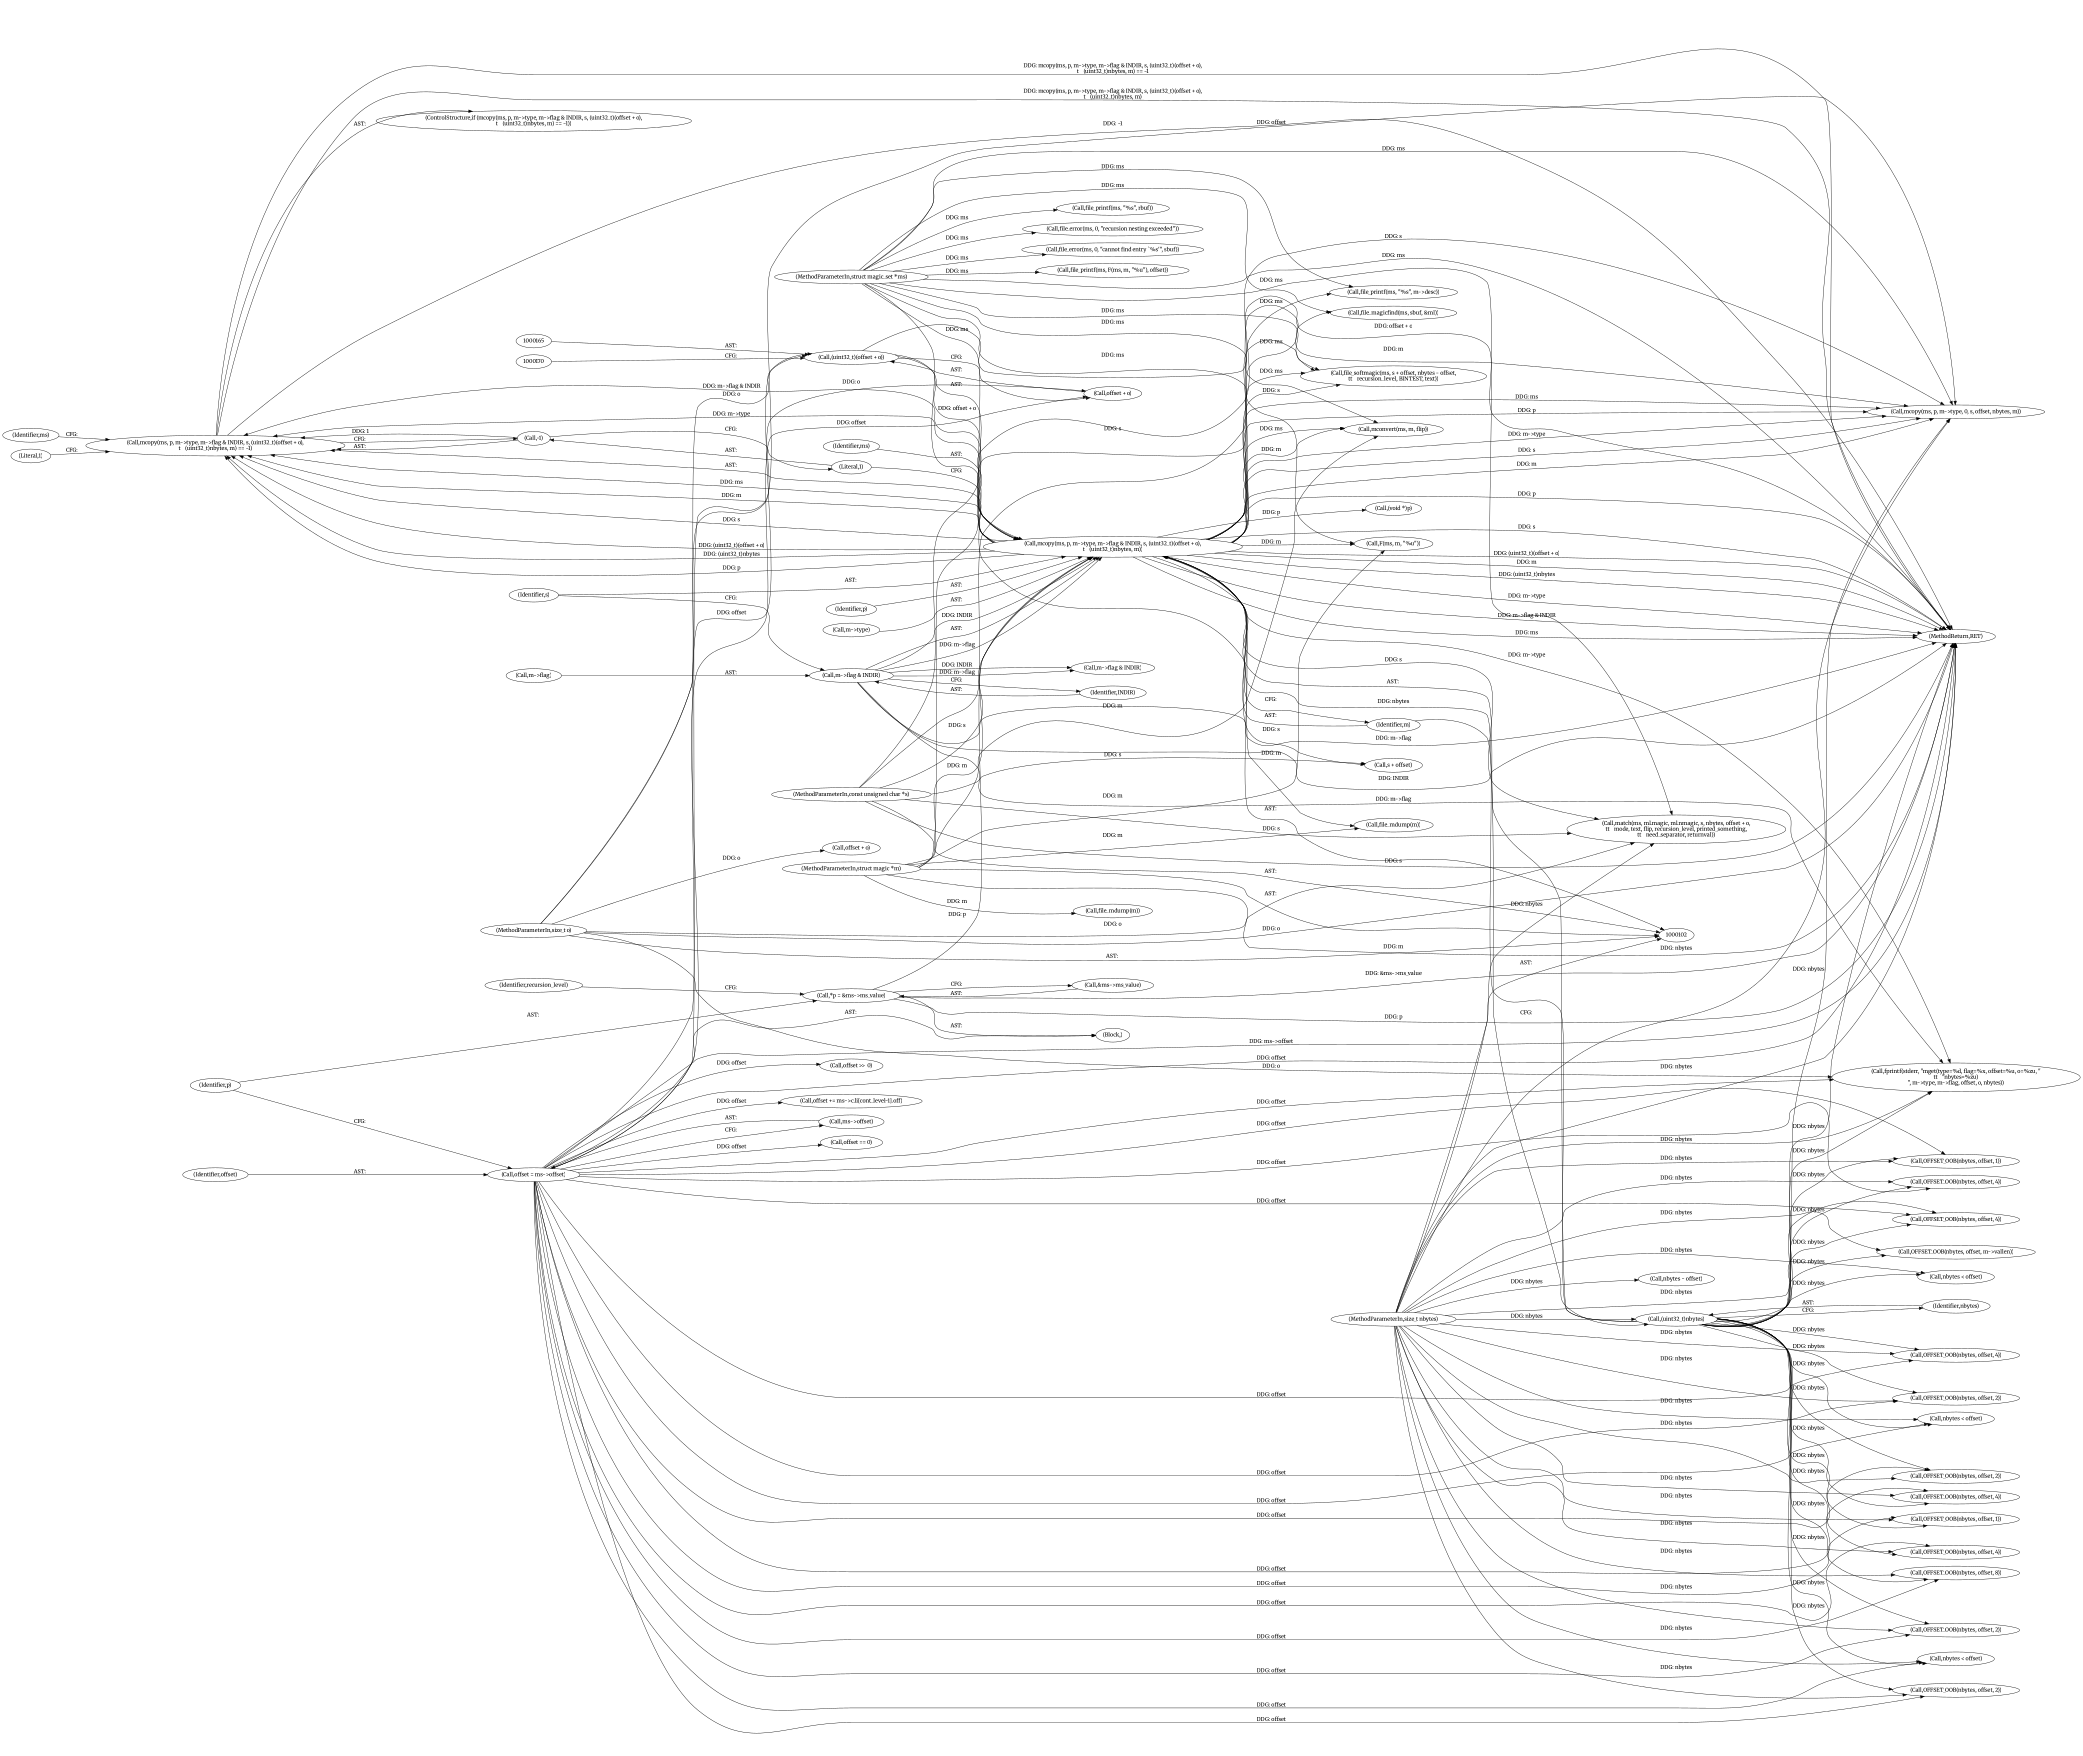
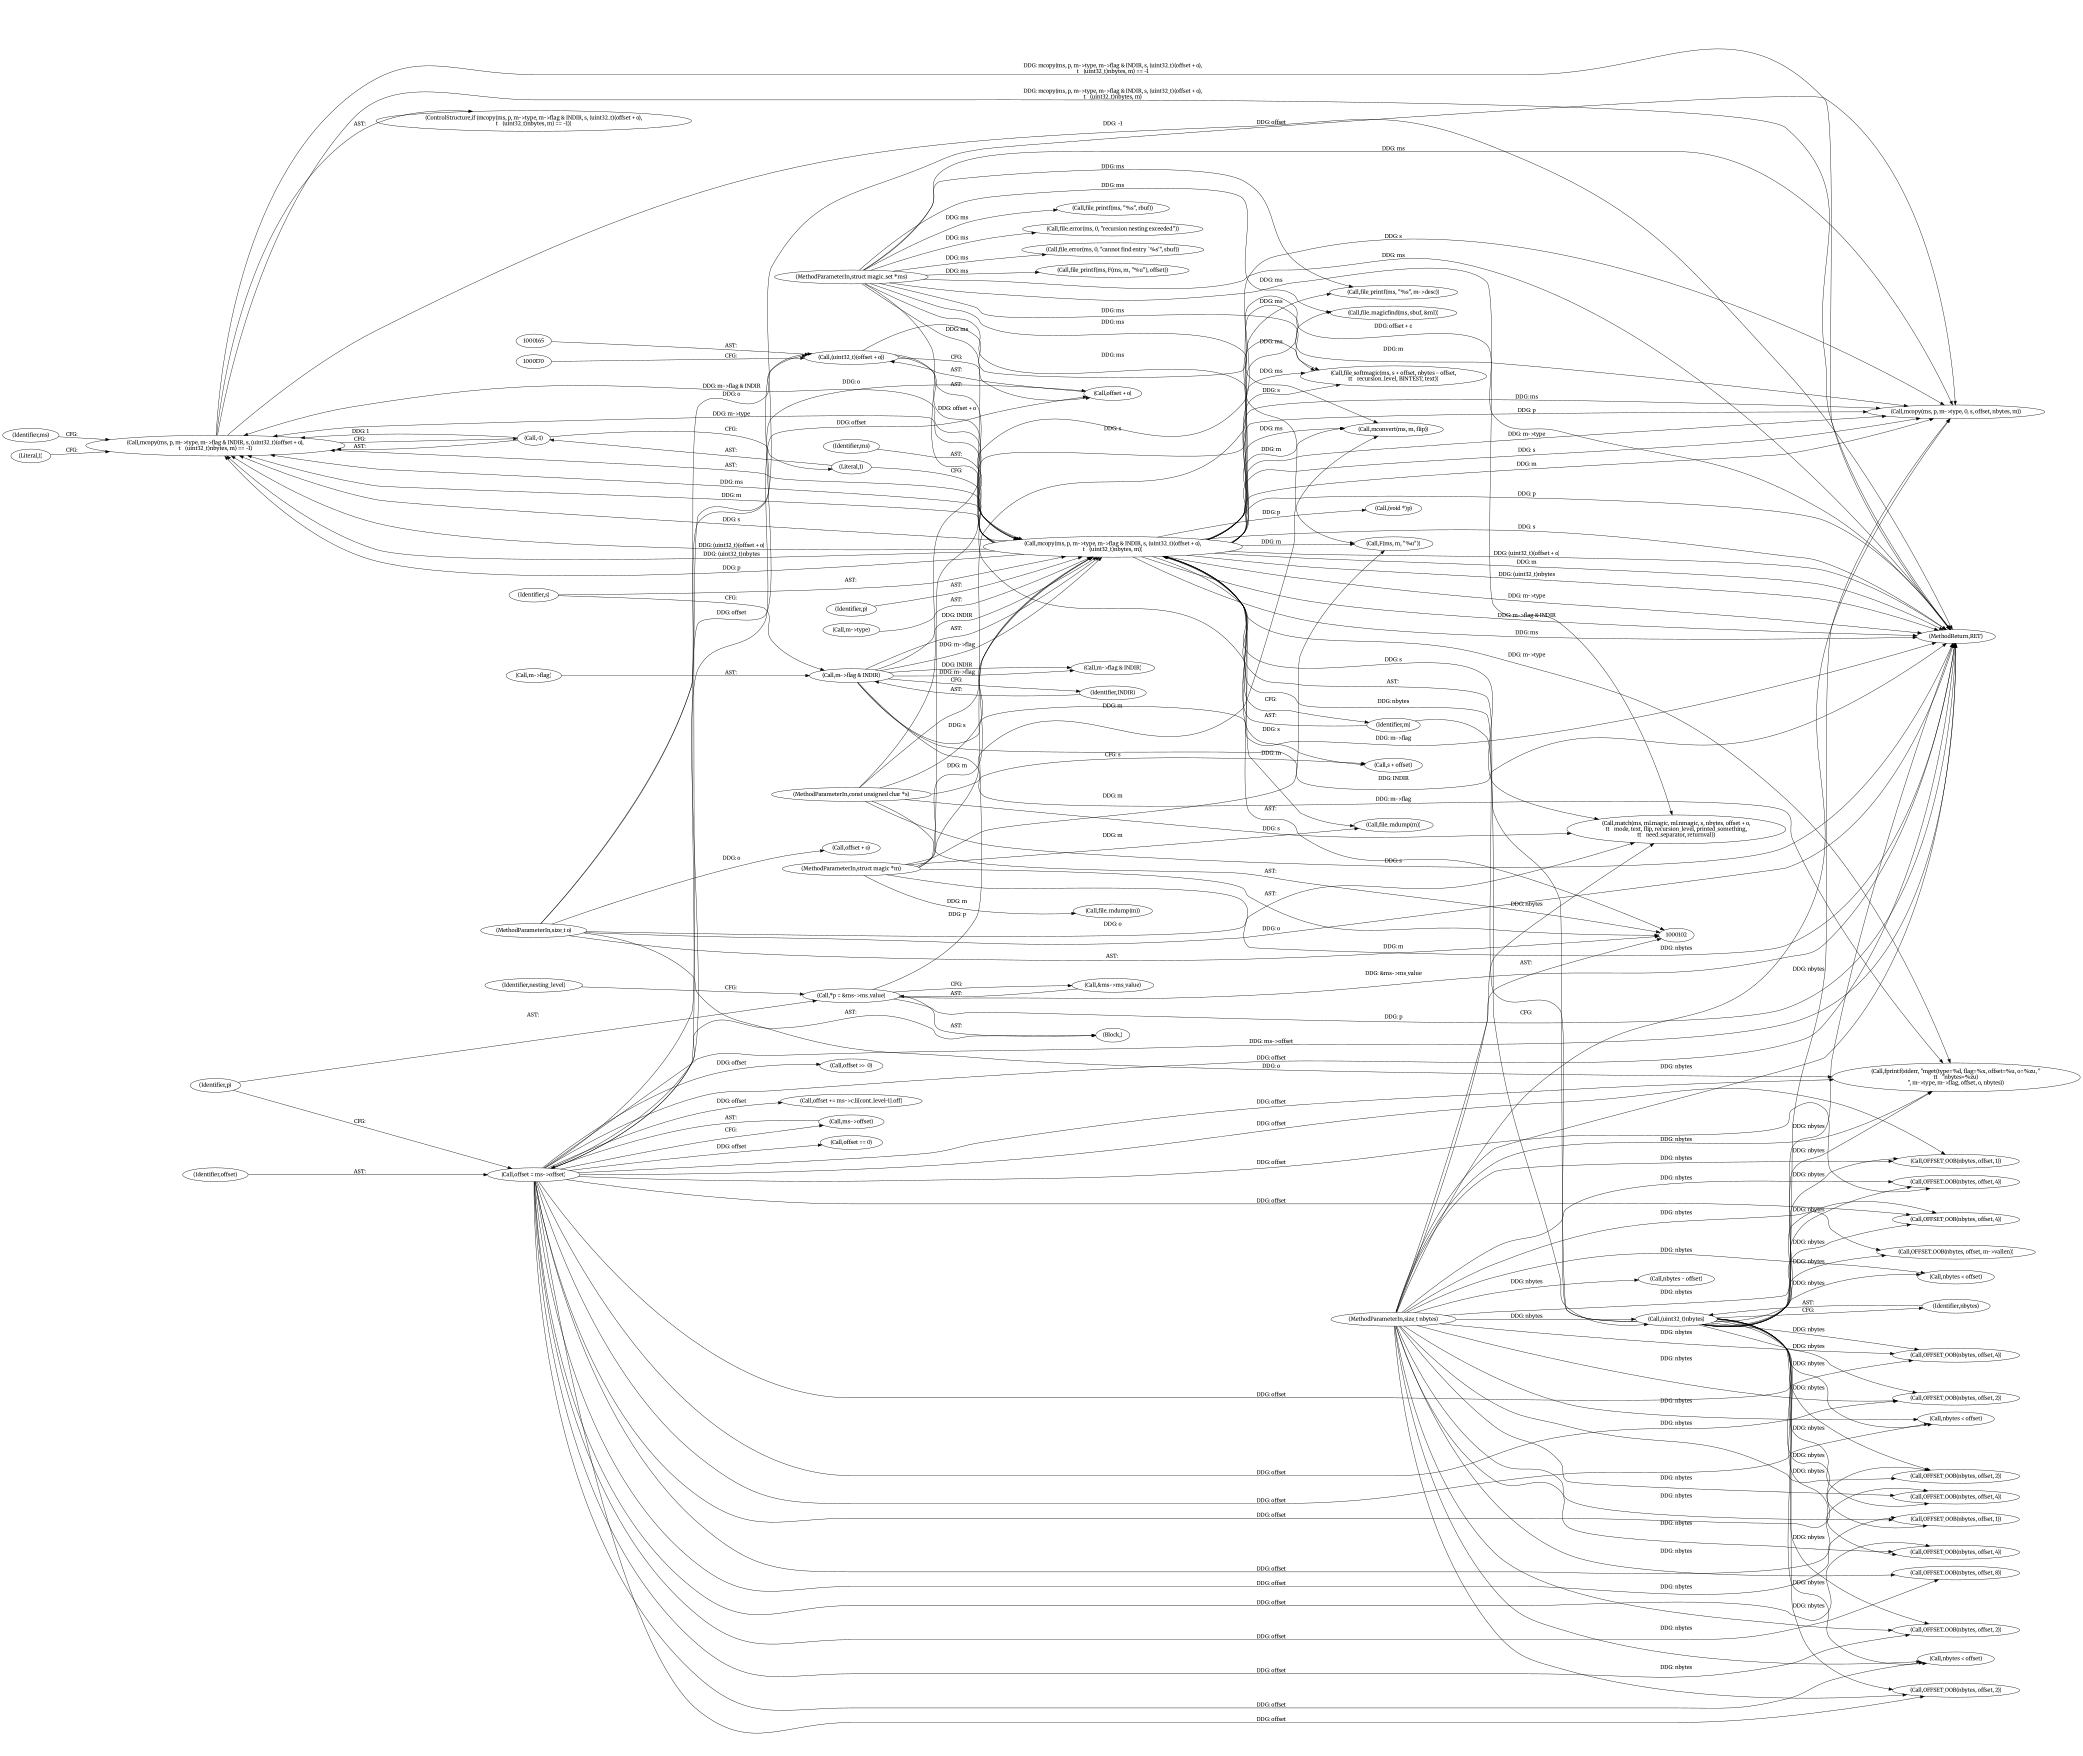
edge "(MethodParameterIn,const unsigned char *s)" -> "(Call,s + offset)": label "DDG: s" -> "CFG: s"
node "(Identifier,recursion_level)": label "(Identifier,recursion_level)" -> "(Identifier,nesting_level)"
edge "(Call,(uint32_t)nbytes)" -> "(Call,OFFSET_OOB(nbytes, offset, 8))": removed, label "DDG: nbytes"
